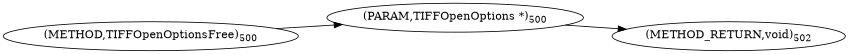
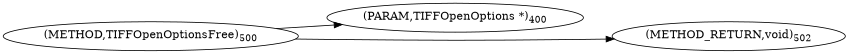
node "(PARAM,TIFFOpenOptions *)": text "500" -> "400"
edge "(PARAM,TIFFOpenOptions *)" -> "(METHOD_RETURN,void)": now "(METHOD,TIFFOpenOptionsFree)" -> "(METHOD_RETURN,void)"
